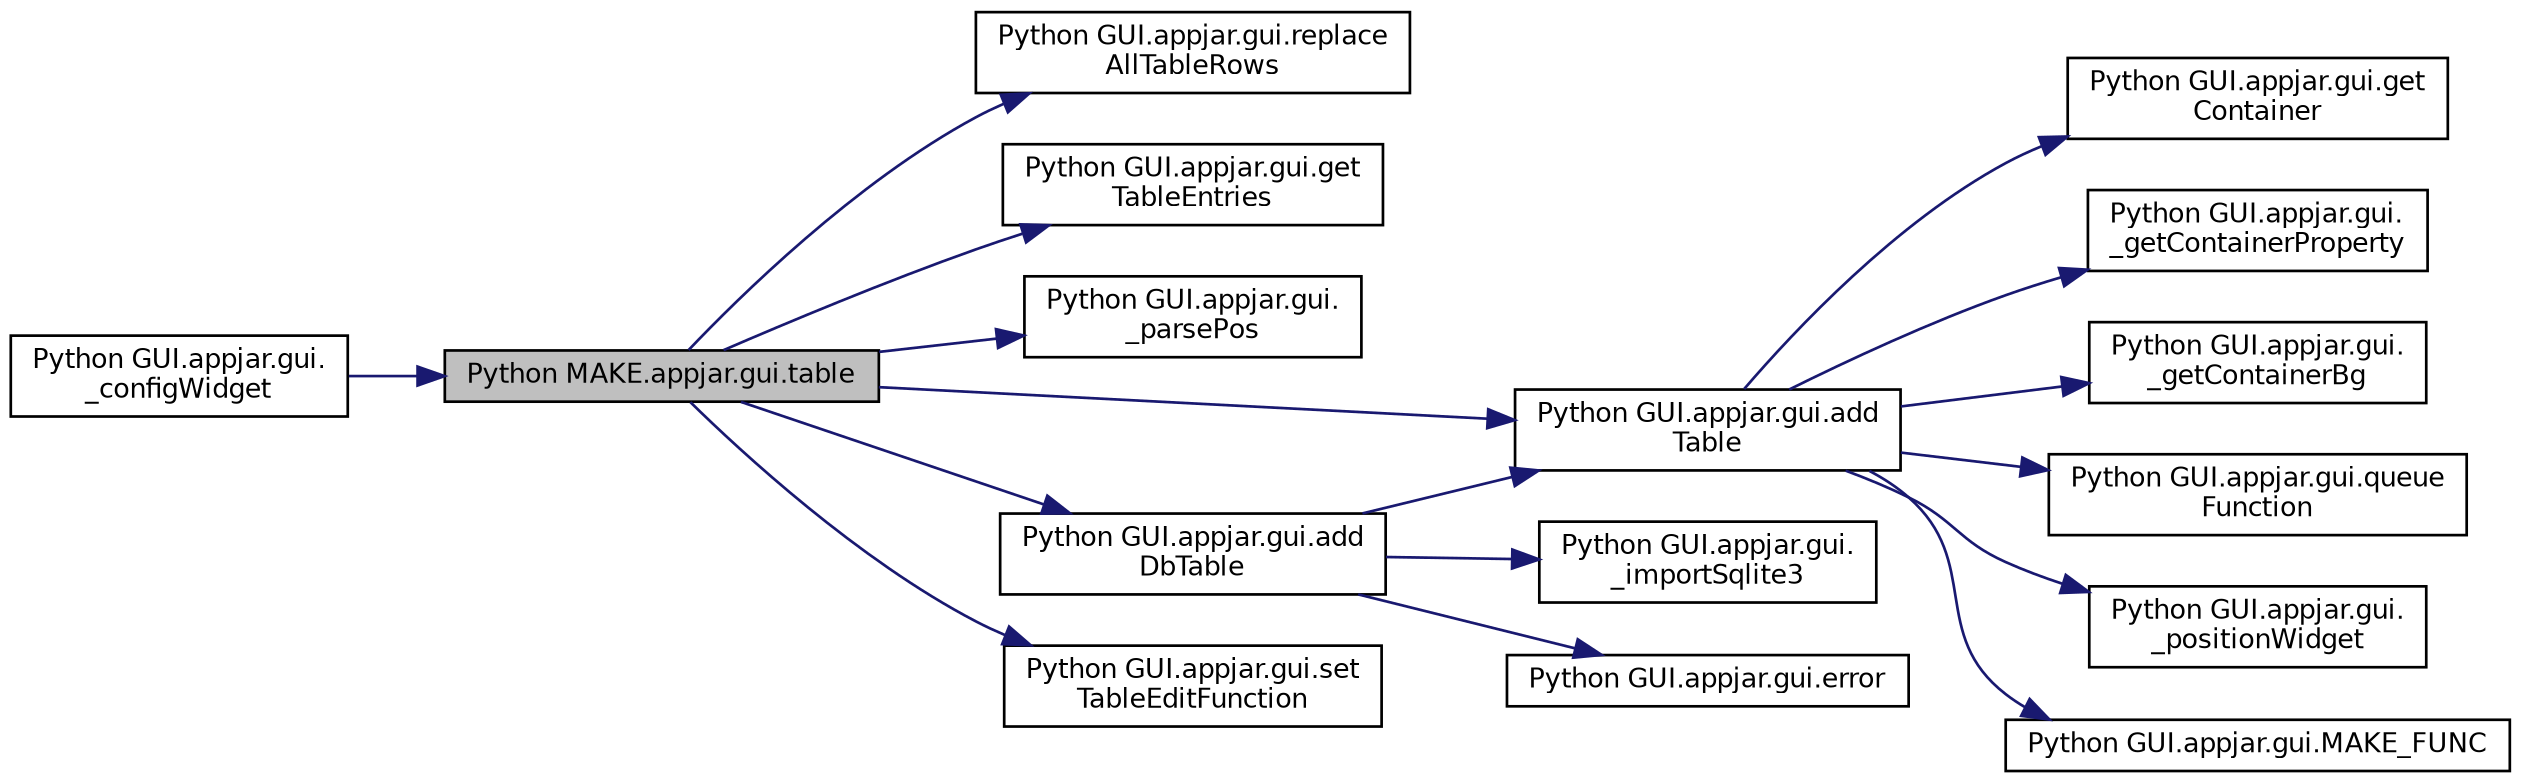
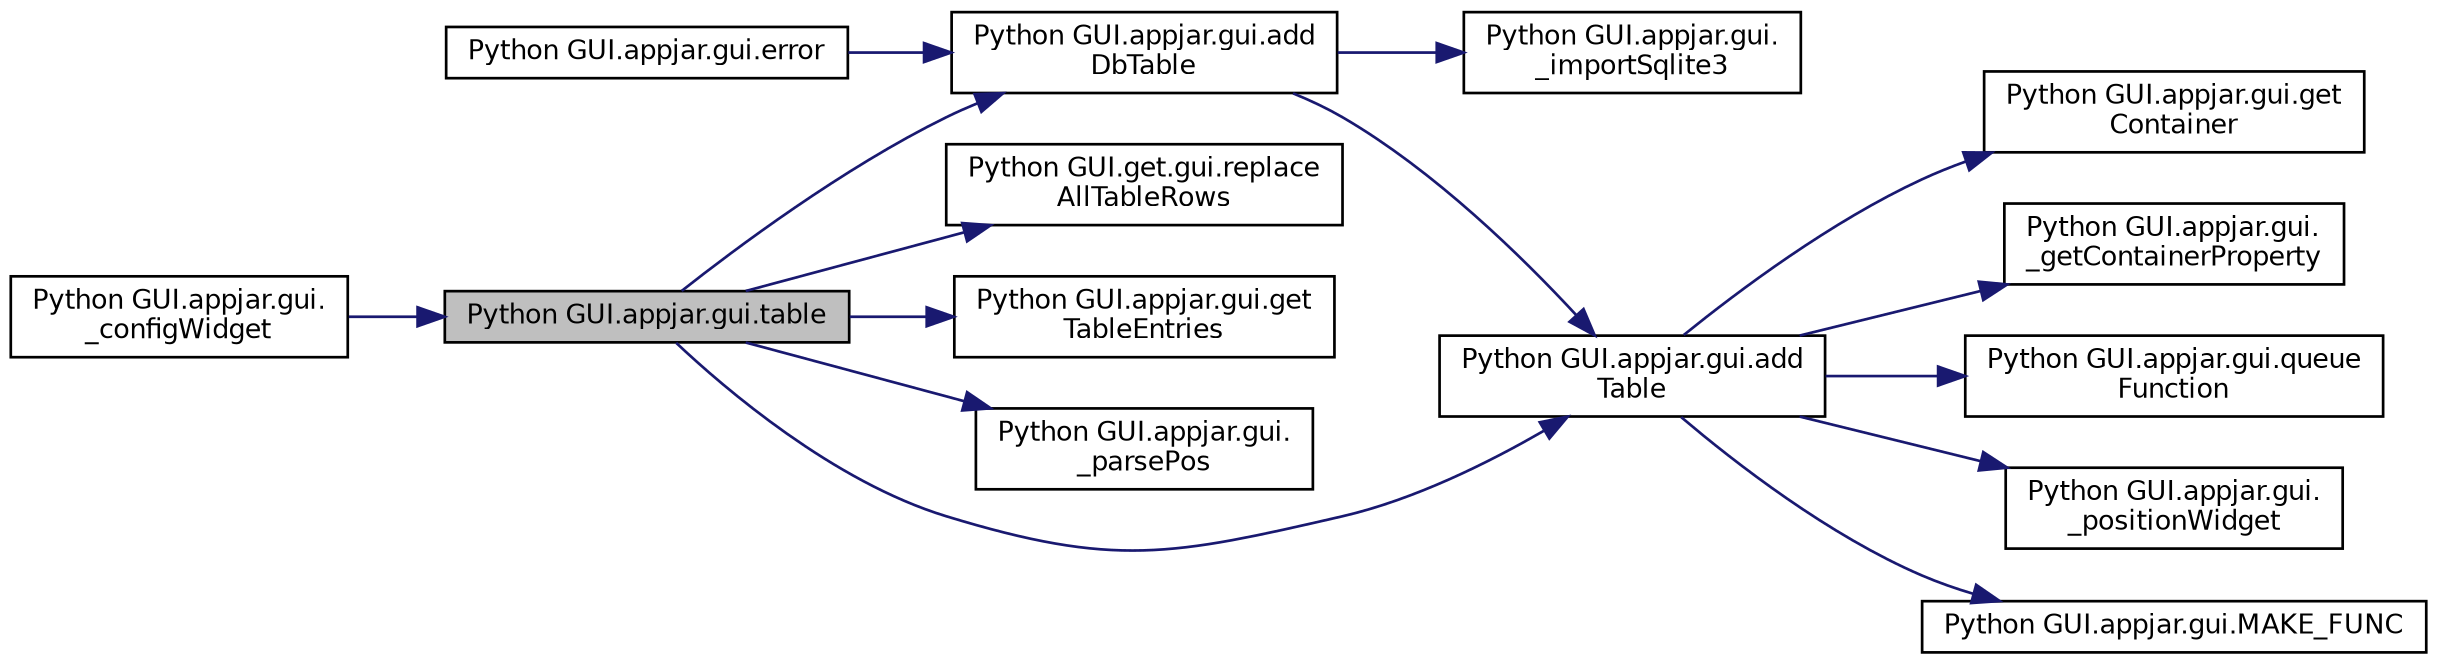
node "Python GUI.appjar.gui.replace AllTableRows": label "Python GUI.appjar.gui.replace AllTableRows" -> "Python GUI.get.gui.replace AllTableRows"
node "Python GUI.appjar.gui. _getContainerBg": removed
node "Python MAKE.appjar.gui.table": label "Python MAKE.appjar.gui.table" -> "Python GUI.appjar.gui.table"
edge "Python GUI.appjar.gui.add DbTable" -> "Python GUI.appjar.gui.error": reversed
node "Python GUI.appjar.gui.set TableEditFunction": removed
